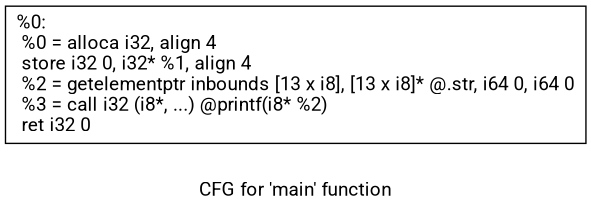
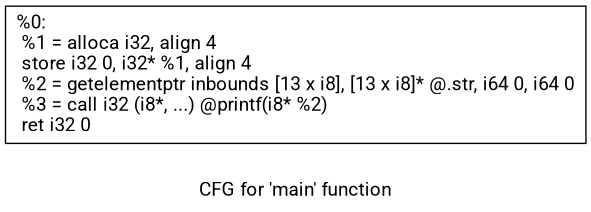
node "%0:": text "%0 = alloca i32, align 4" -> "%1 = alloca i32, align 4"
